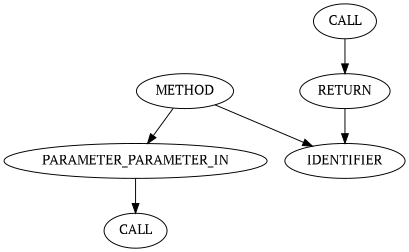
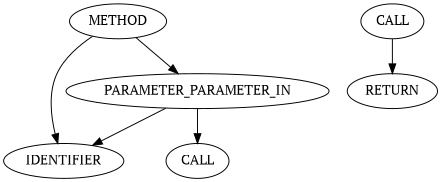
edge "RETURN" -> "IDENTIFIER": now "PARAMETER_PARAMETER_IN" -> "IDENTIFIER"
